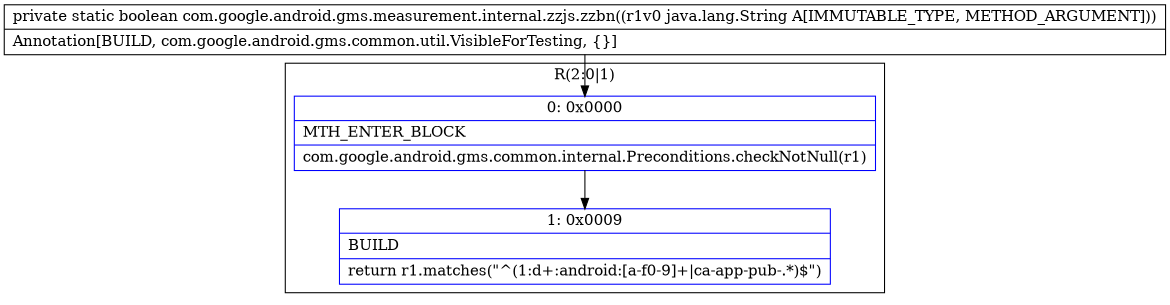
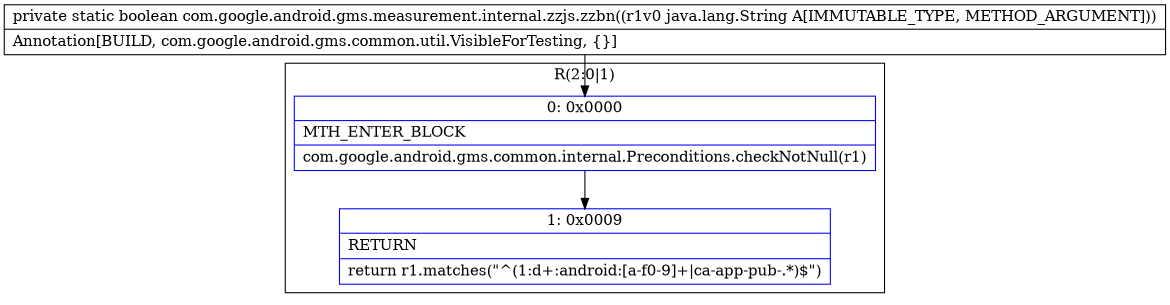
node "1: 0x0009": text "BUILD" -> "RETURN"
